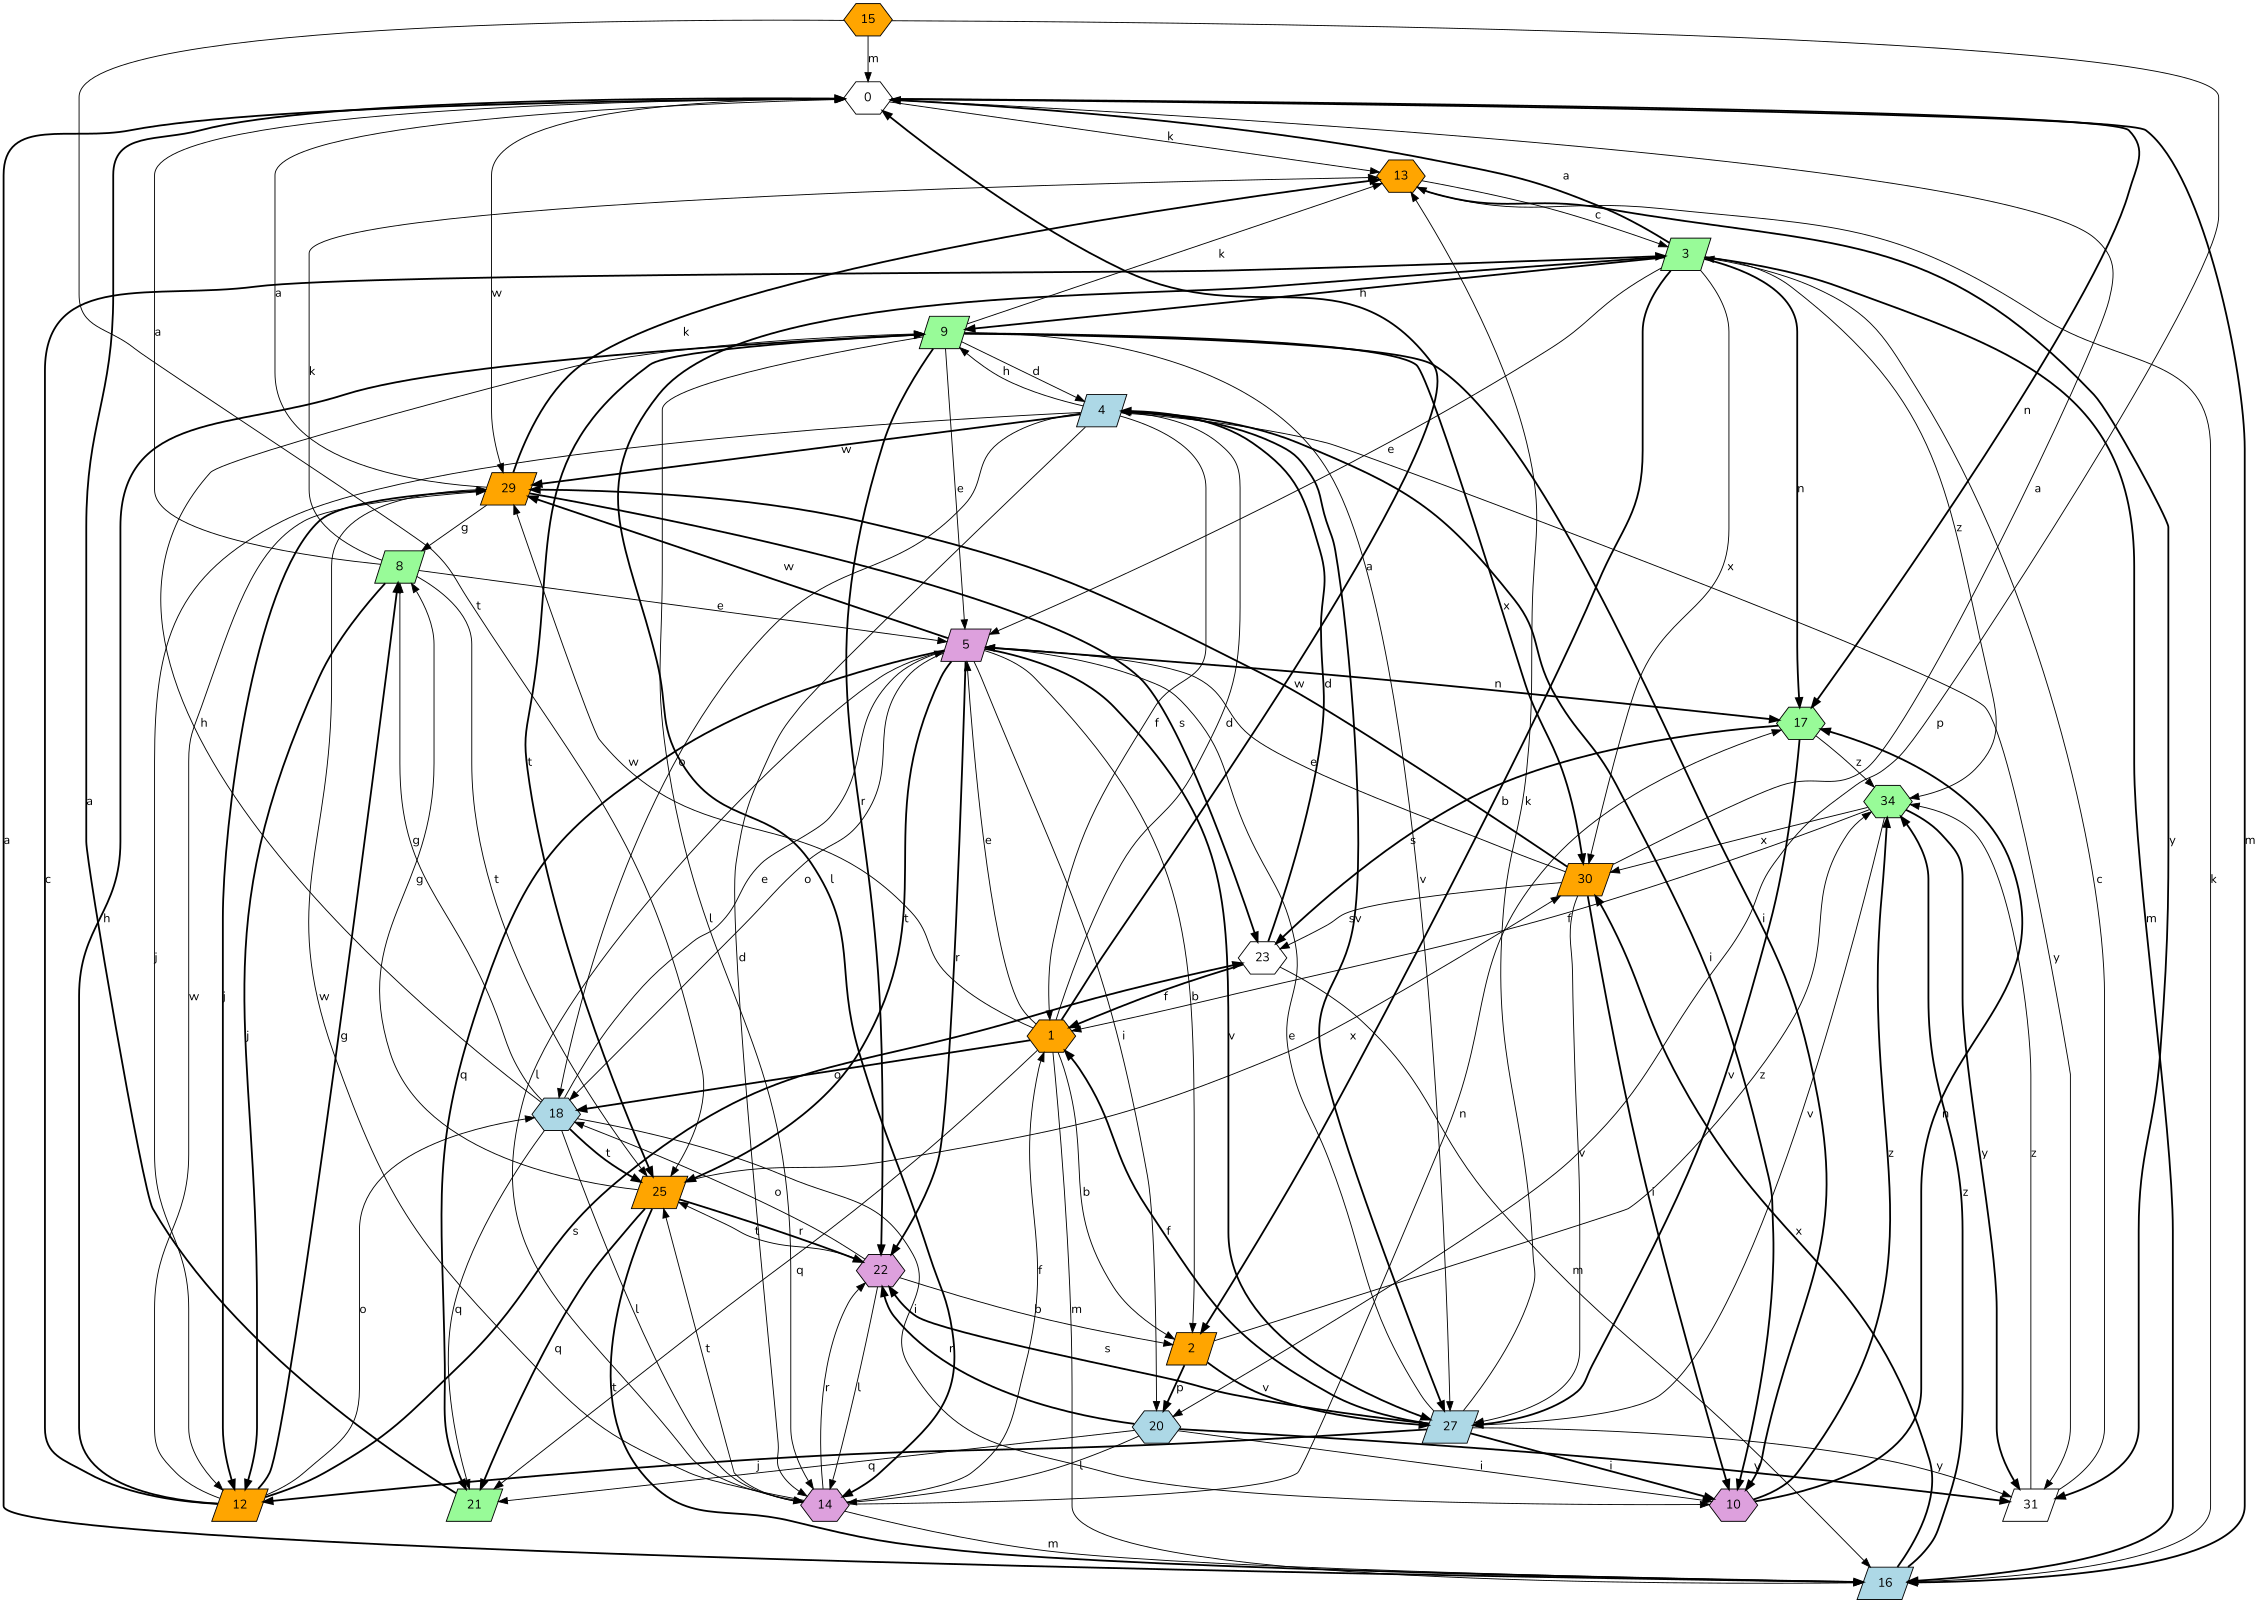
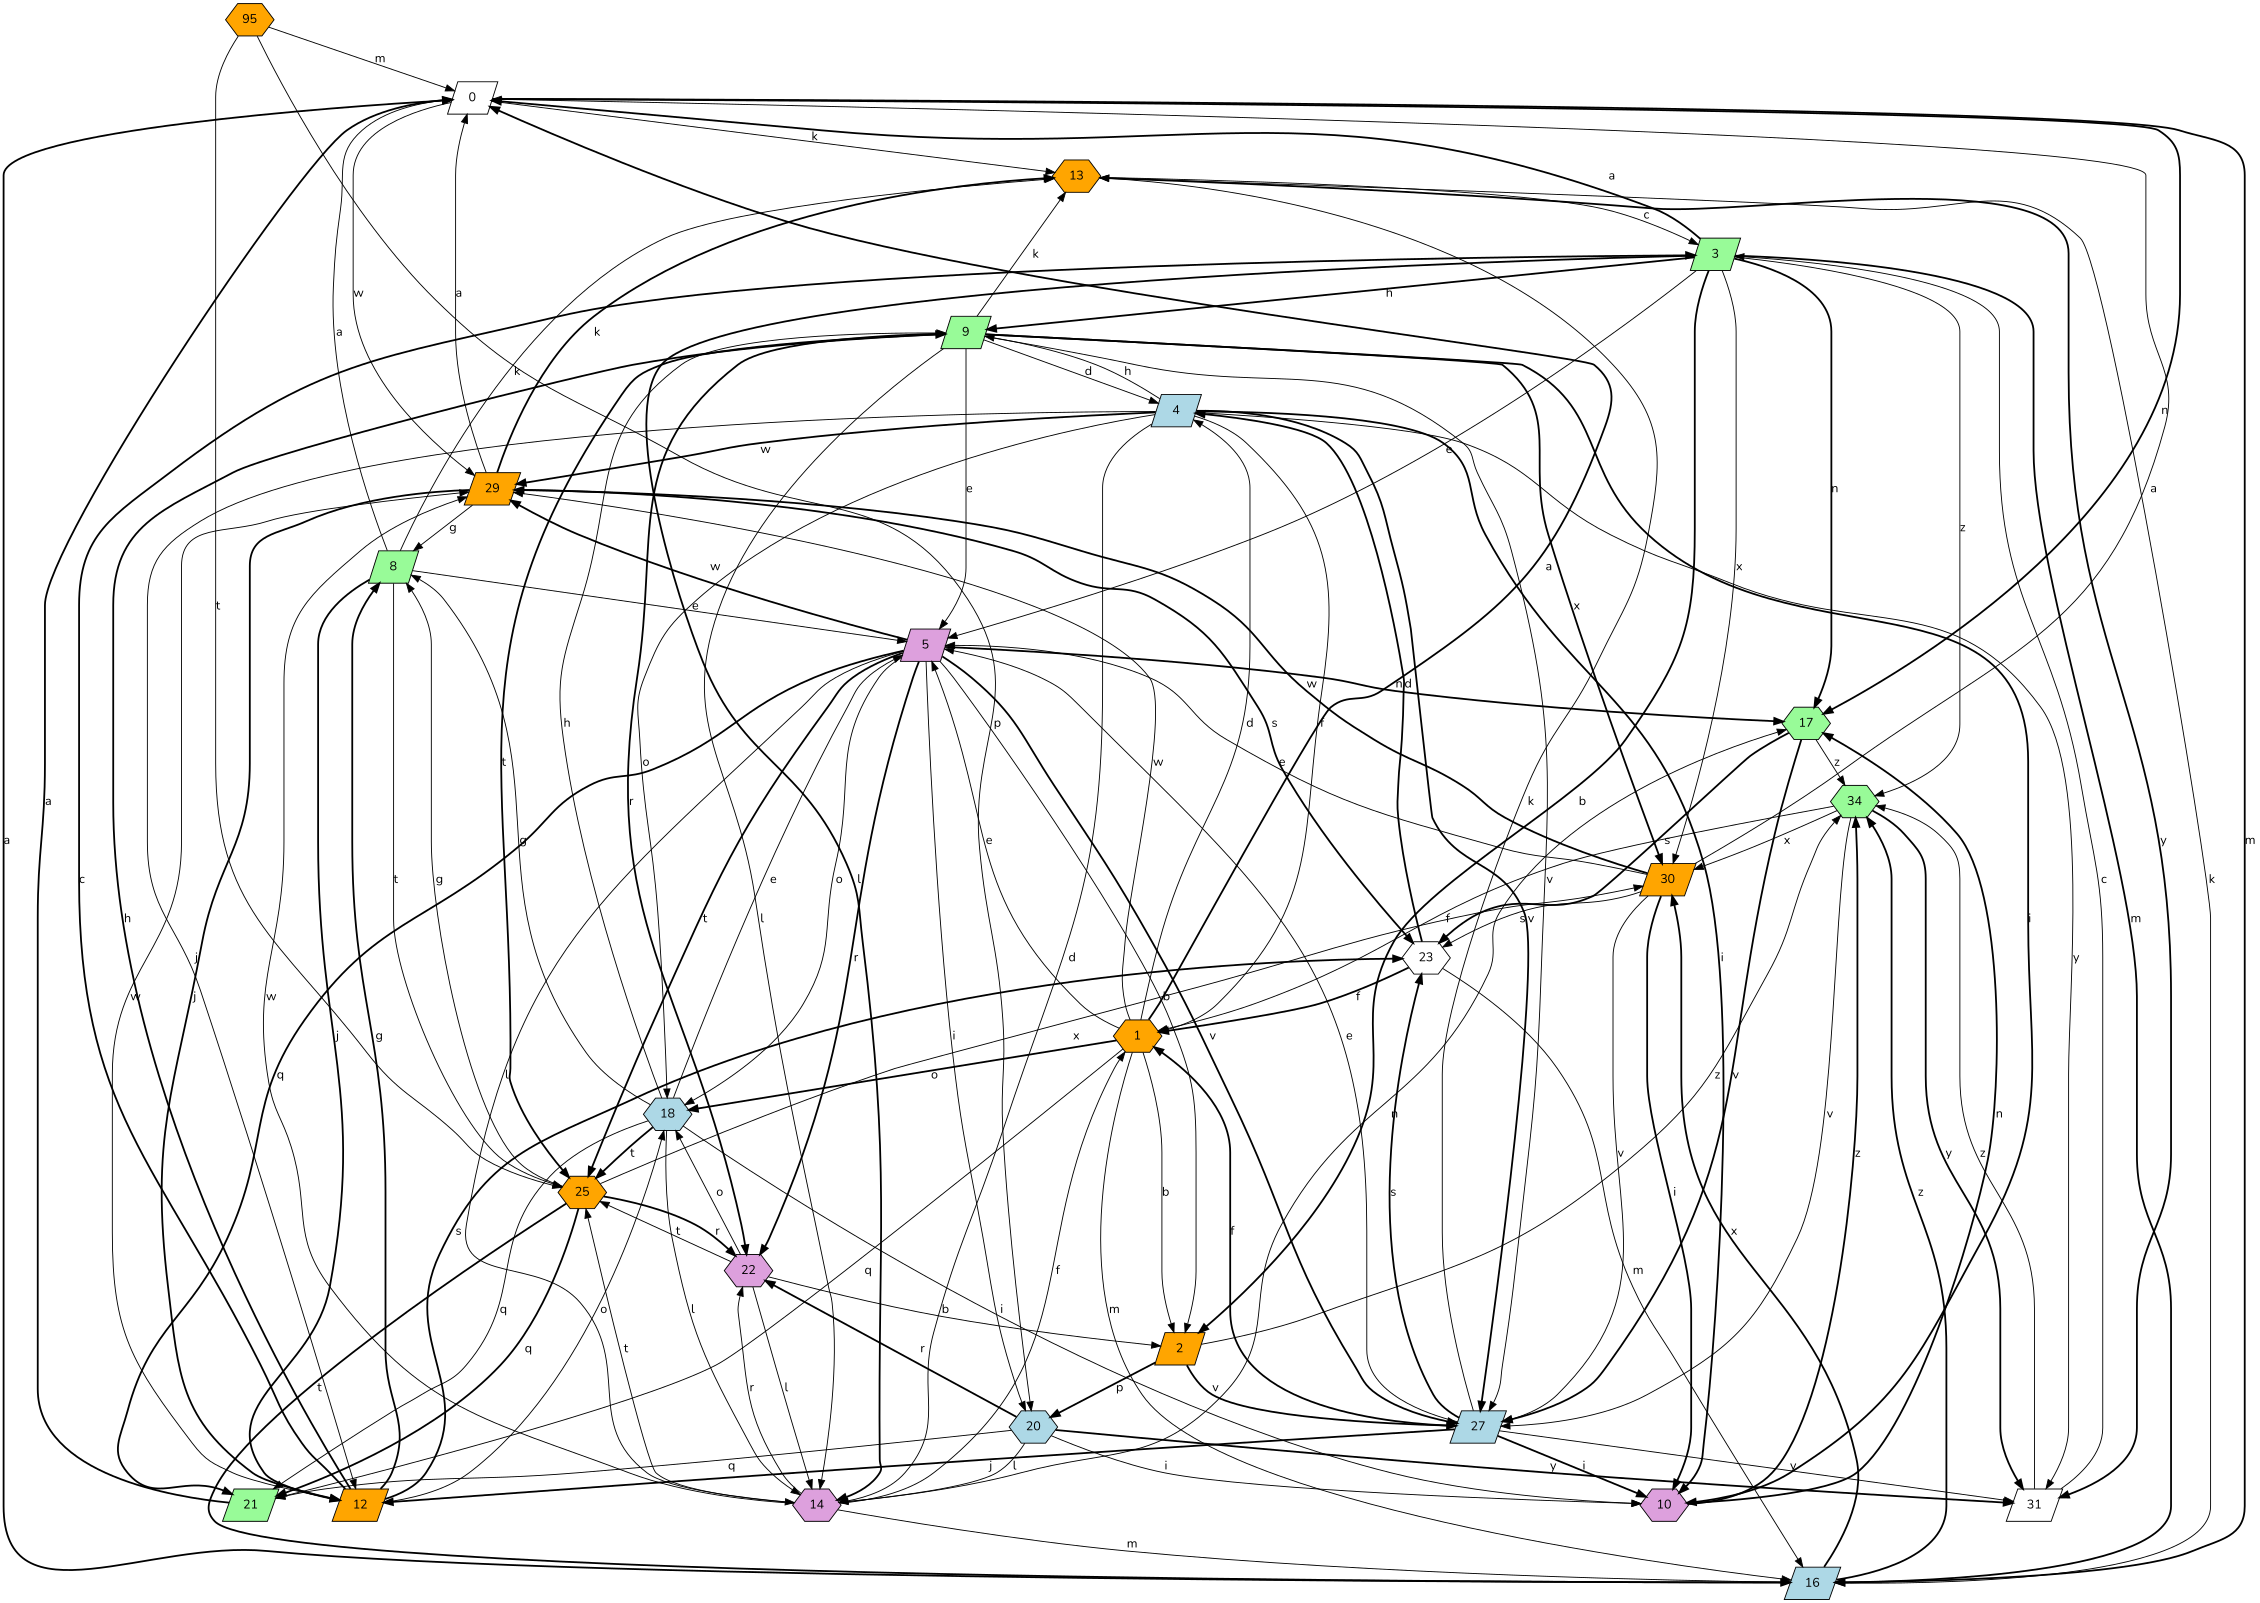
node "15": label "15" -> "95"
node "0": shape hexagon -> parallelogram
node "25": shape parallelogram -> hexagon
edge "27" -> "22": now "27" -> "23"
